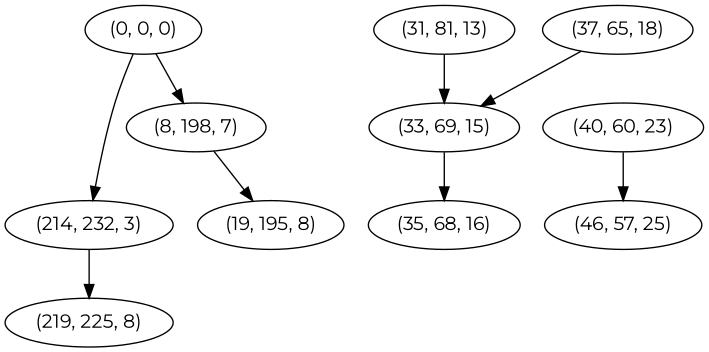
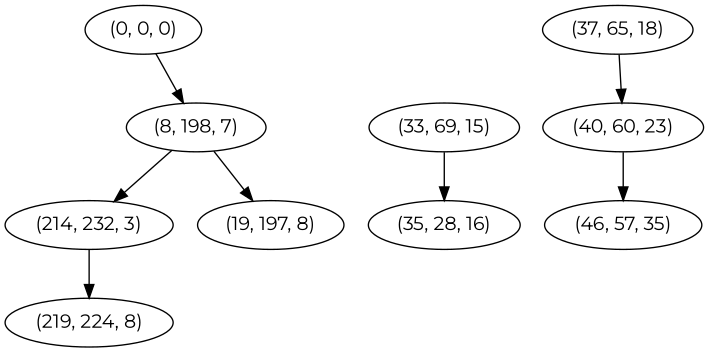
node "(31, 81, 13)": removed
edge "(37, 65, 18)" -> "(33, 69, 15)": now "(37, 65, 18)" -> "(40, 60, 23)"
edge "(0, 0, 0)" -> "(214, 232, 3)": now "(8, 198, 7)" -> "(214, 232, 3)"
node "(19, 195, 8)": label "(19, 195, 8)" -> "(19, 197, 8)"
node "(35, 68, 16)": label "(35, 68, 16)" -> "(35, 28, 16)"
node "(46, 57, 25)": label "(46, 57, 25)" -> "(46, 57, 35)"
node "(219, 225, 8)": label "(219, 225, 8)" -> "(219, 224, 8)"
